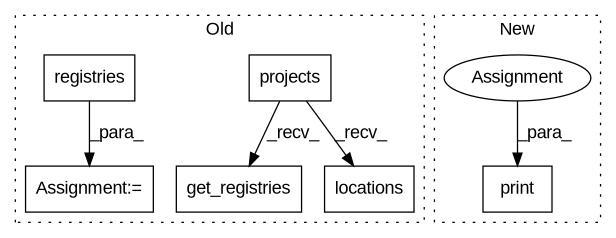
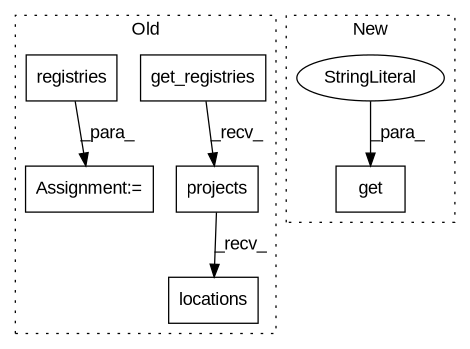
node "Assignment": label "Assignment" -> "StringLiteral"
edge "projects" -> "get_registries": reversed
node "print": label "print" -> "get"
